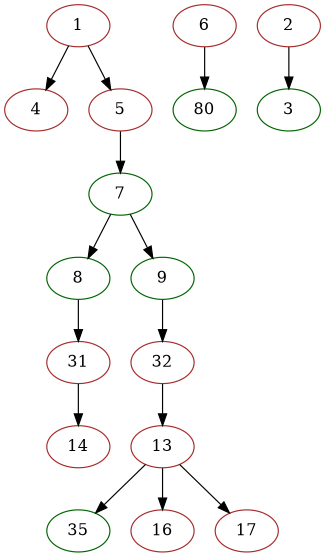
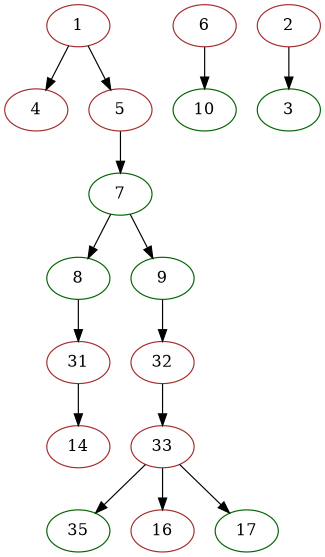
node "80": label "80" -> "10"
node "13": label "13" -> "33"
node "17": color brown -> darkgreen
